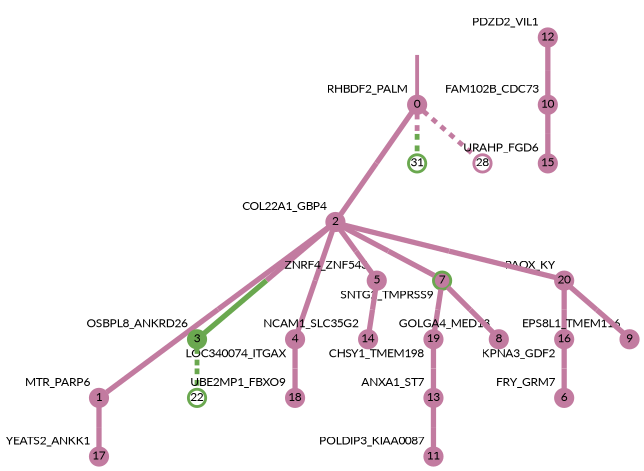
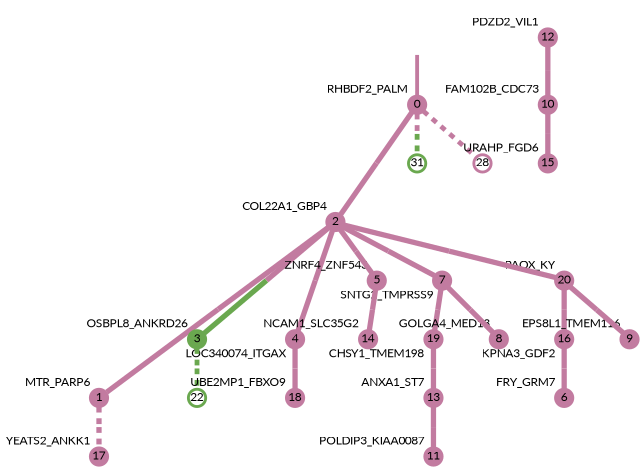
node "7 SNTG2_TMPRSS9": color #6aa84fff -> #c27ba0ff
edge "1 MTR_PARP6" -> "17 YEATS2_ANKK1": style solid -> dashed
